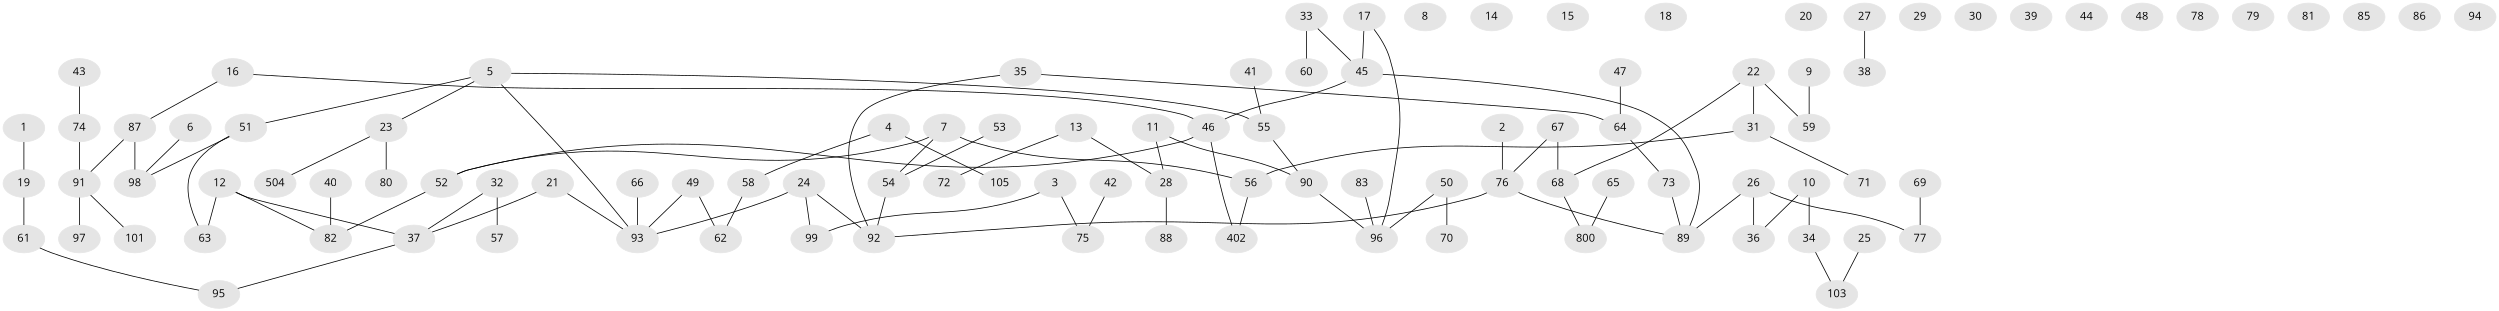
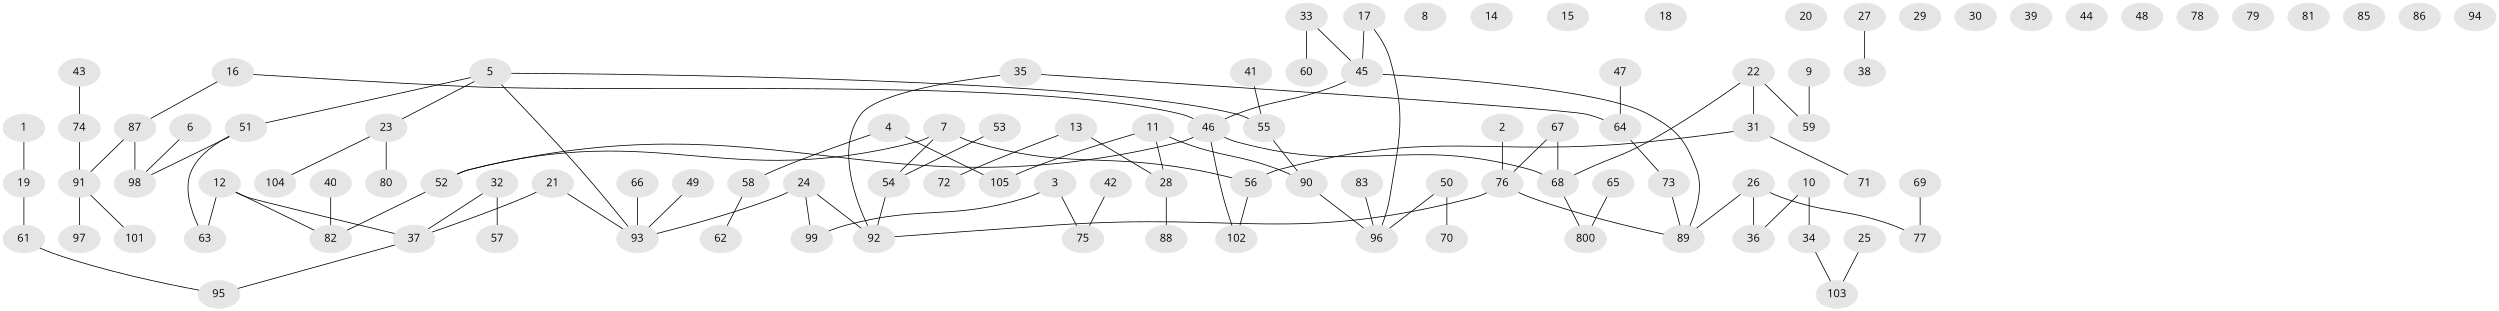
edge "11" -- "105": added
edge "46" -- "68": added
node "504": label "504" -> "104"
edge "49" -- "62": removed
node "402": label "402" -> "102"
